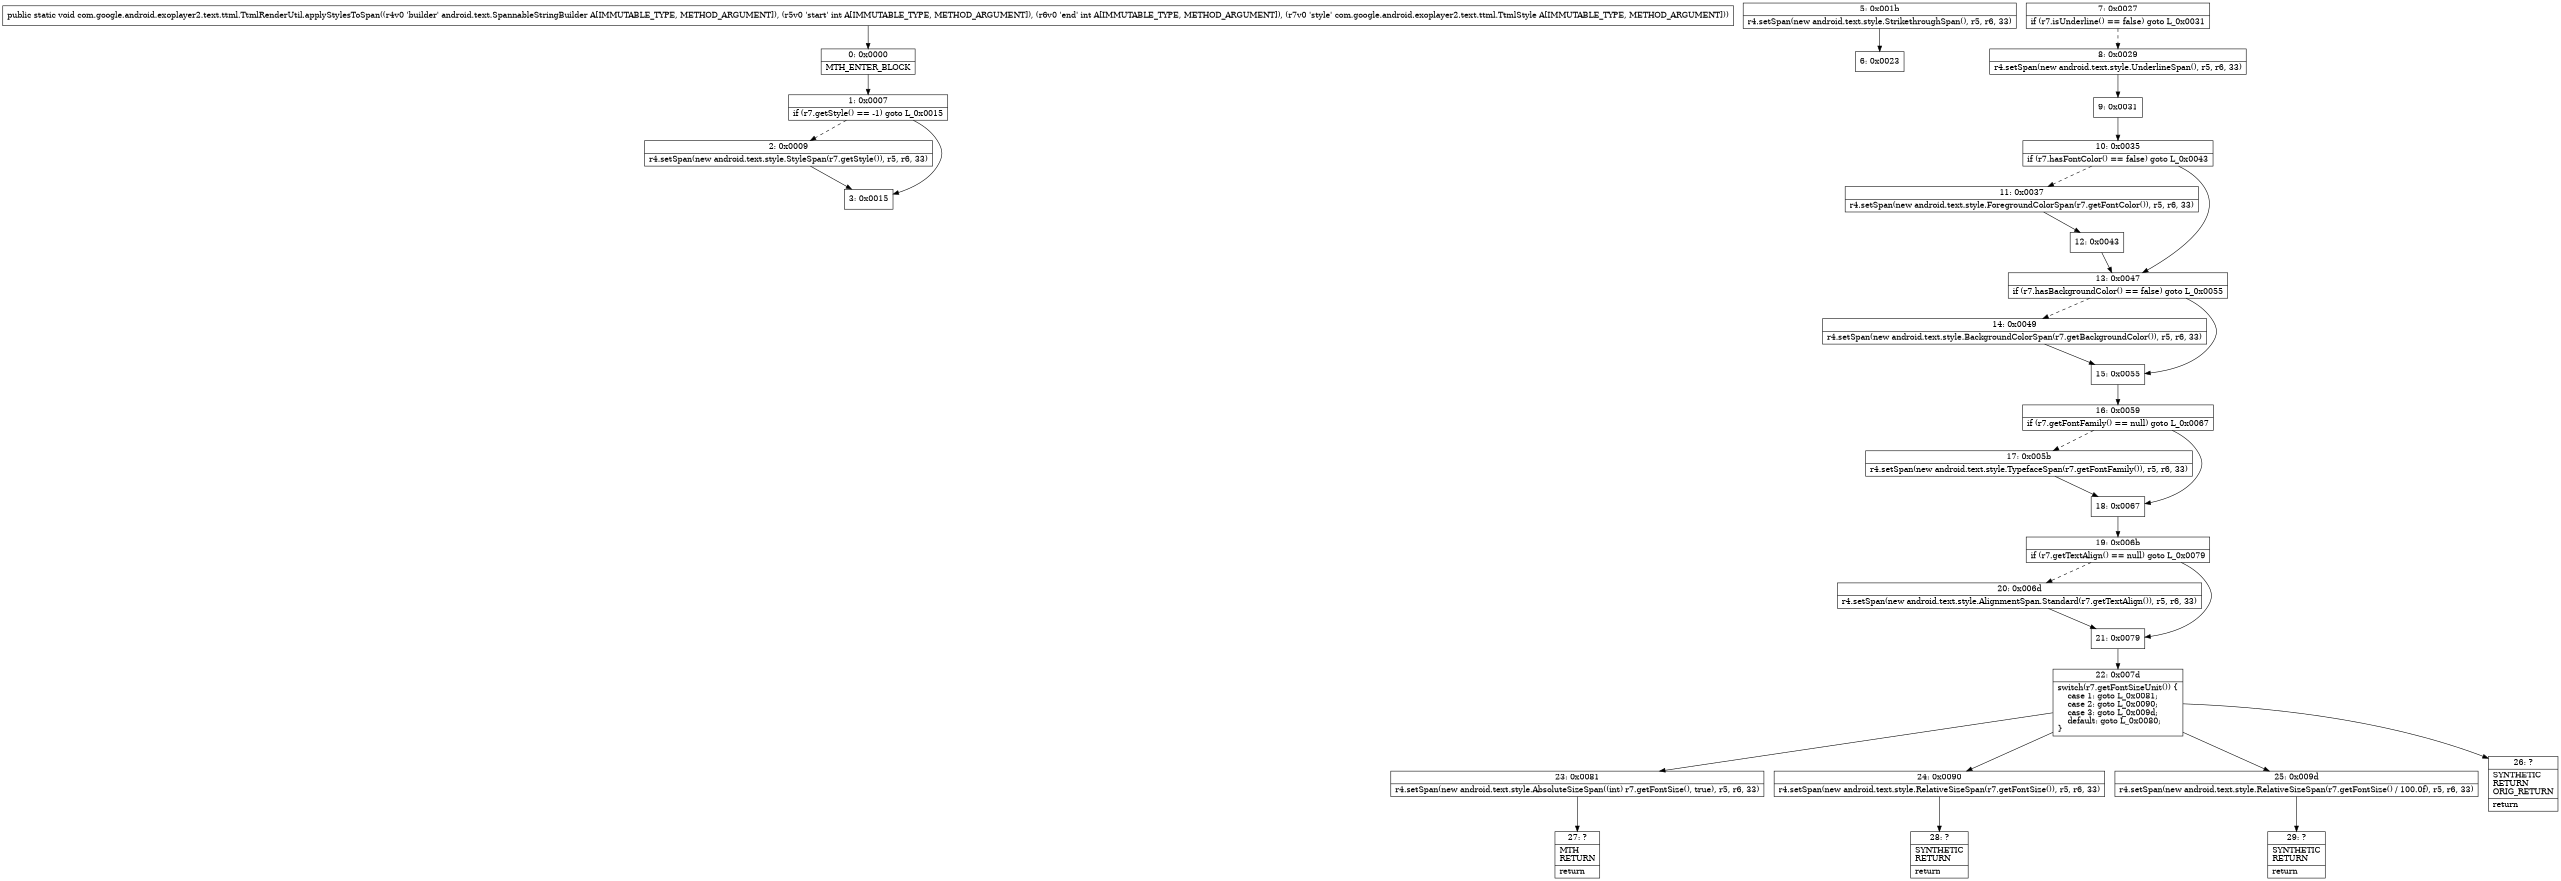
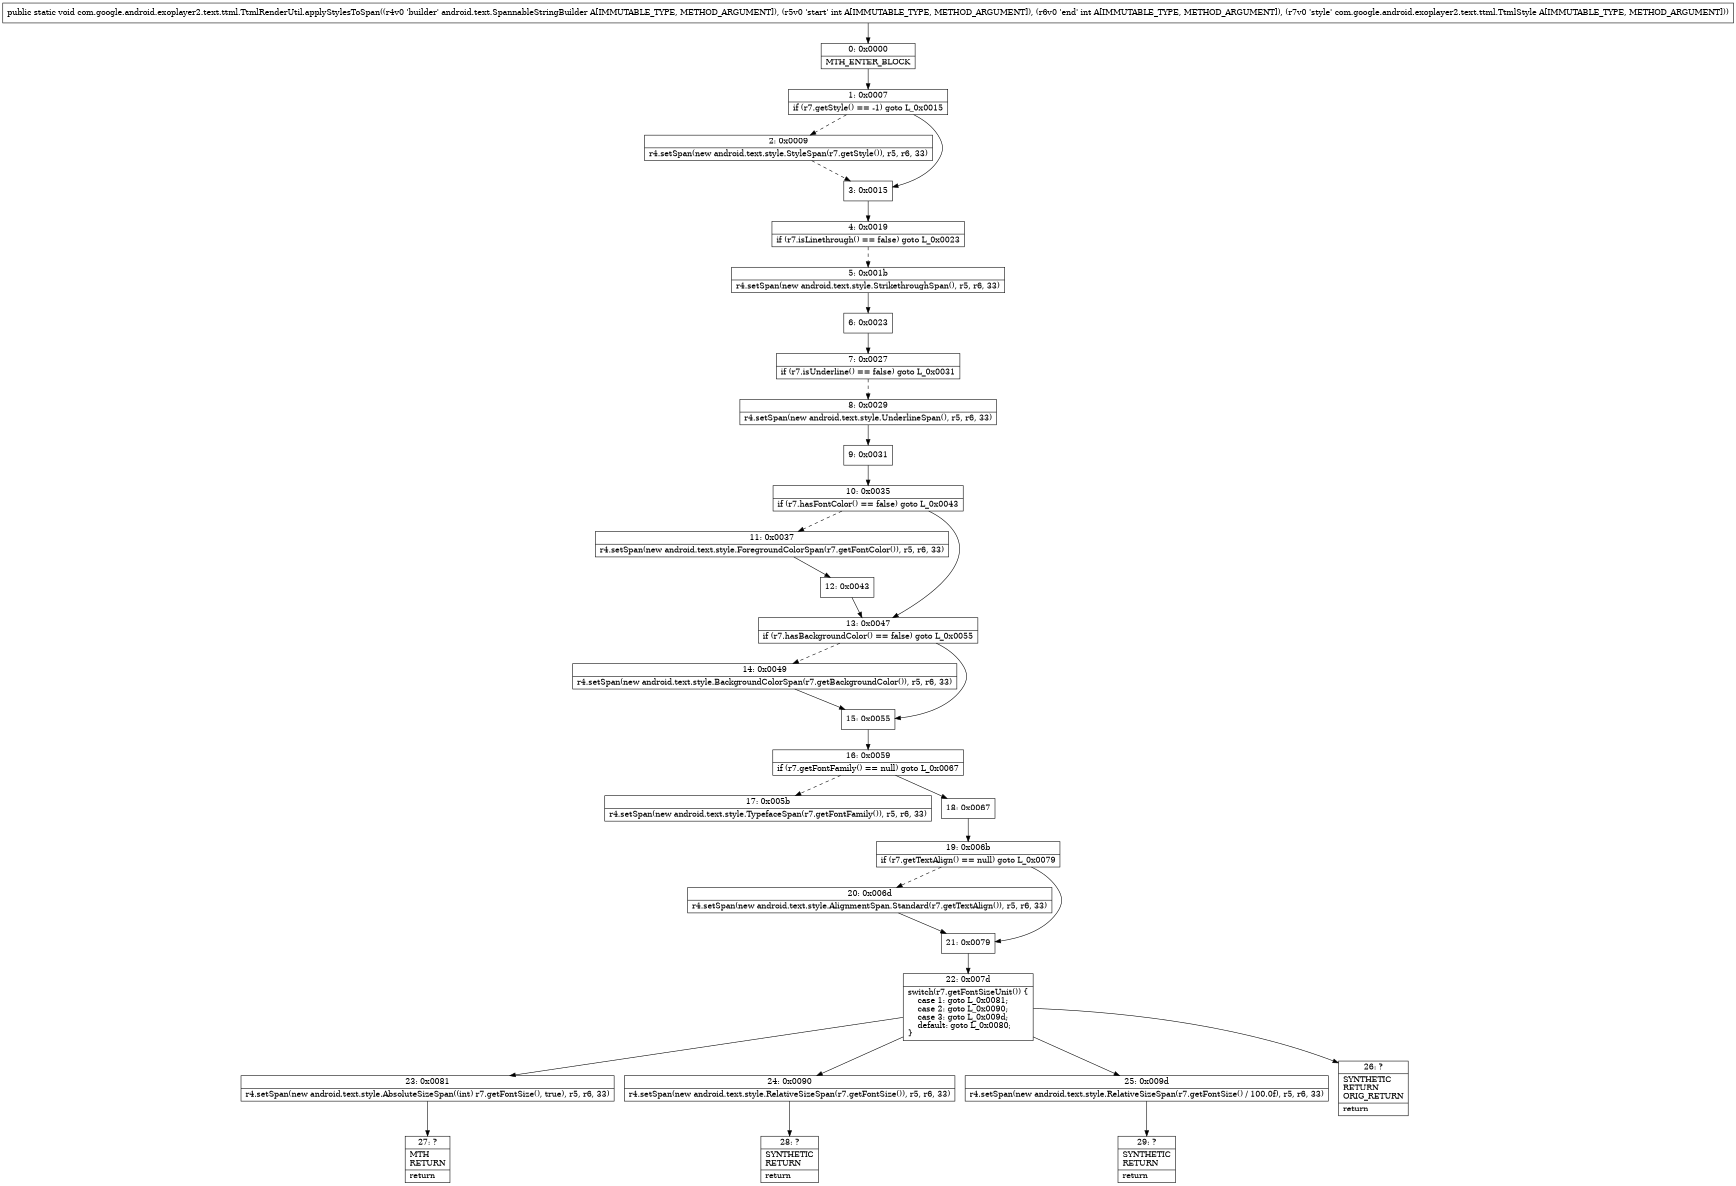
edge "2: 0x0009" -> "3: 0x0015": style solid -> dashed
node "4: 0x0019": added
edge "6: 0x0023" -> "7: 0x0027": added
edge "17: 0x005b" -> "18: 0x0067": removed
